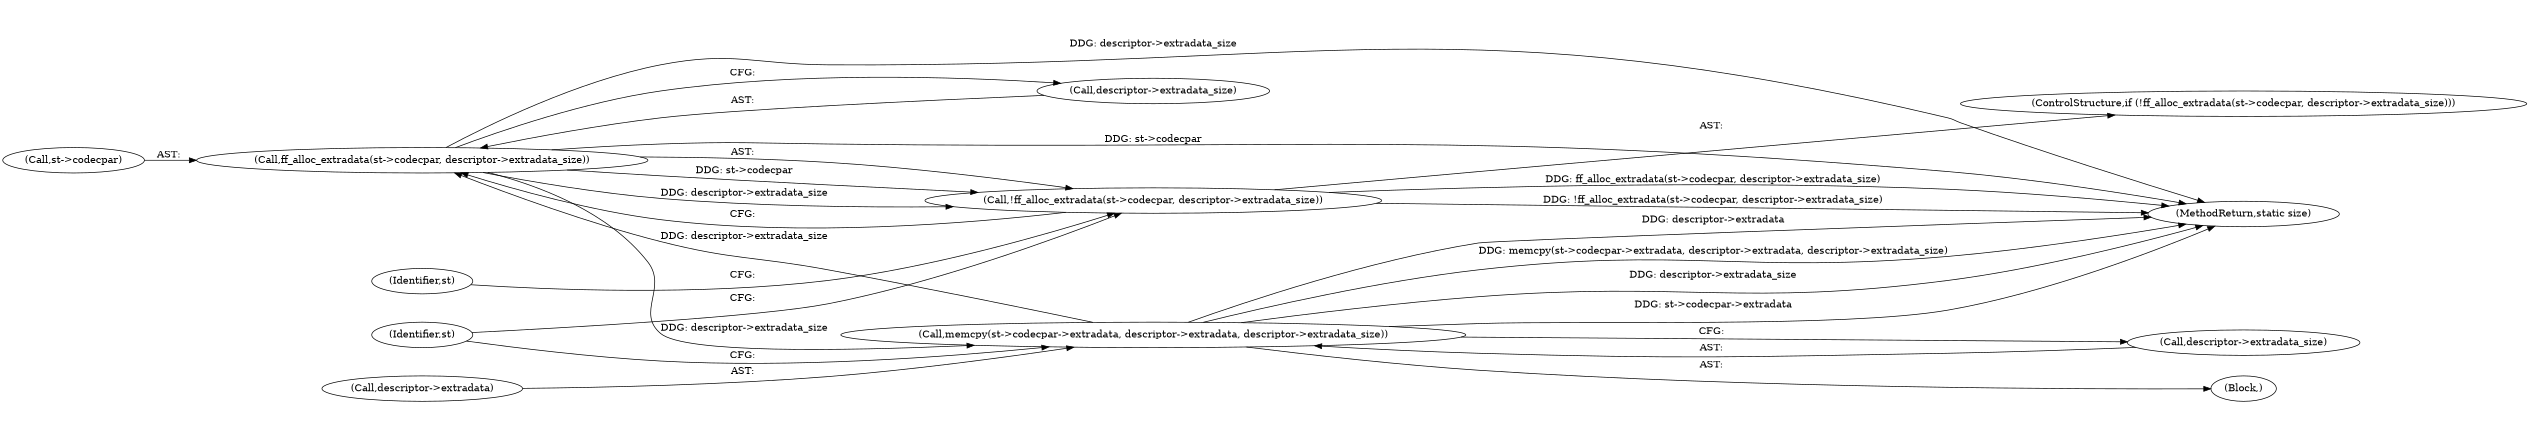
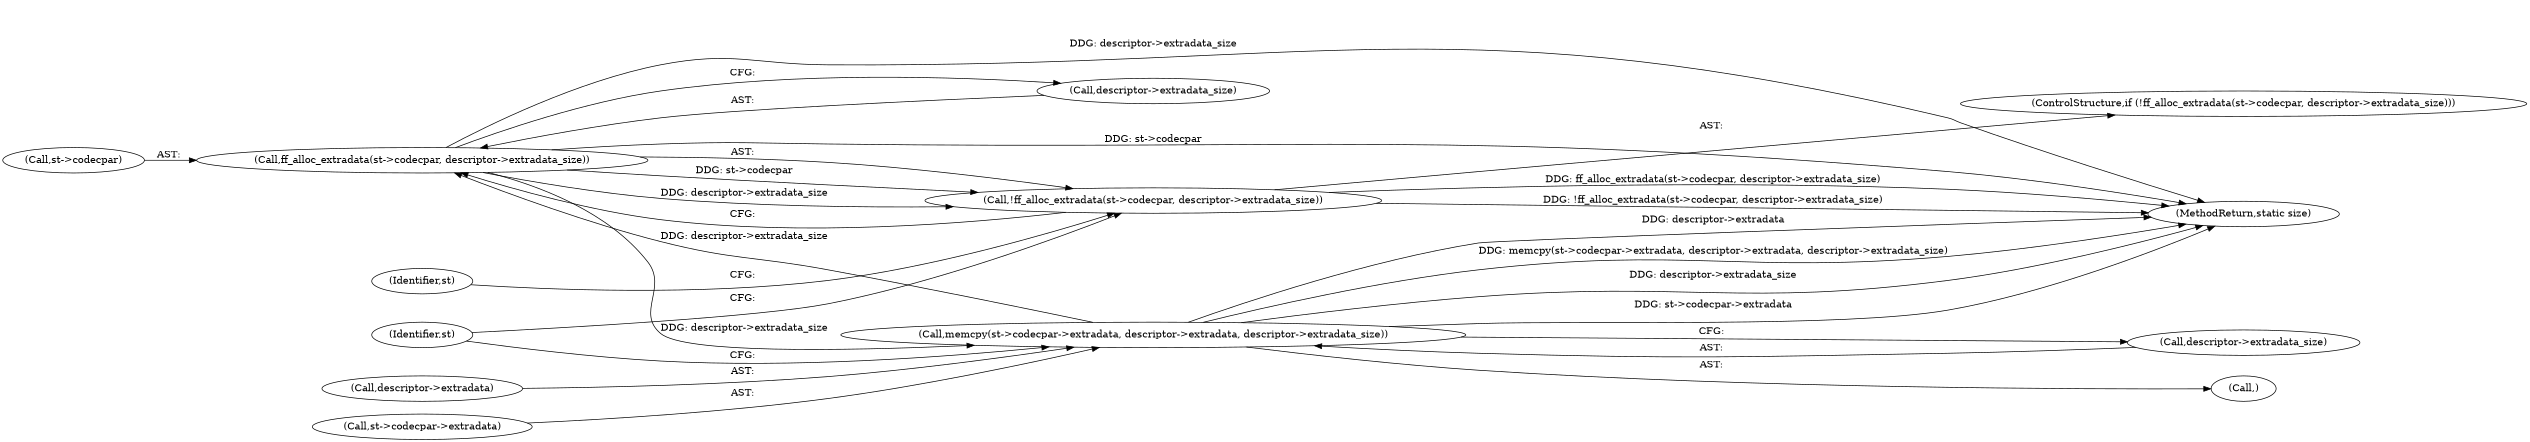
node "(Block,)": label "(Block,)" -> "(Call,)"
node "(Call,st->codecpar->extradata)": added
